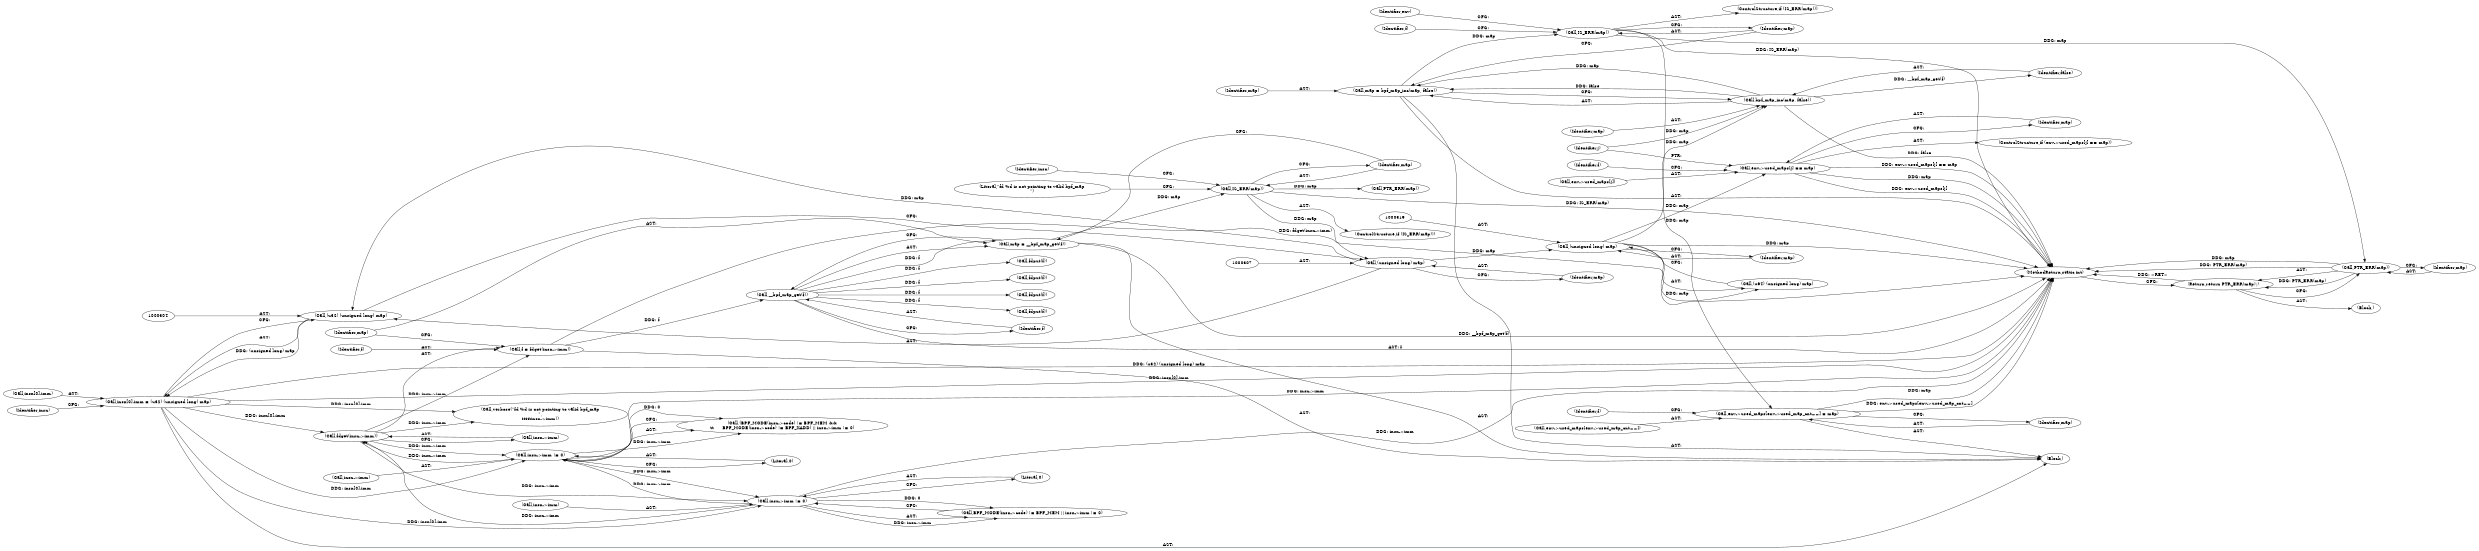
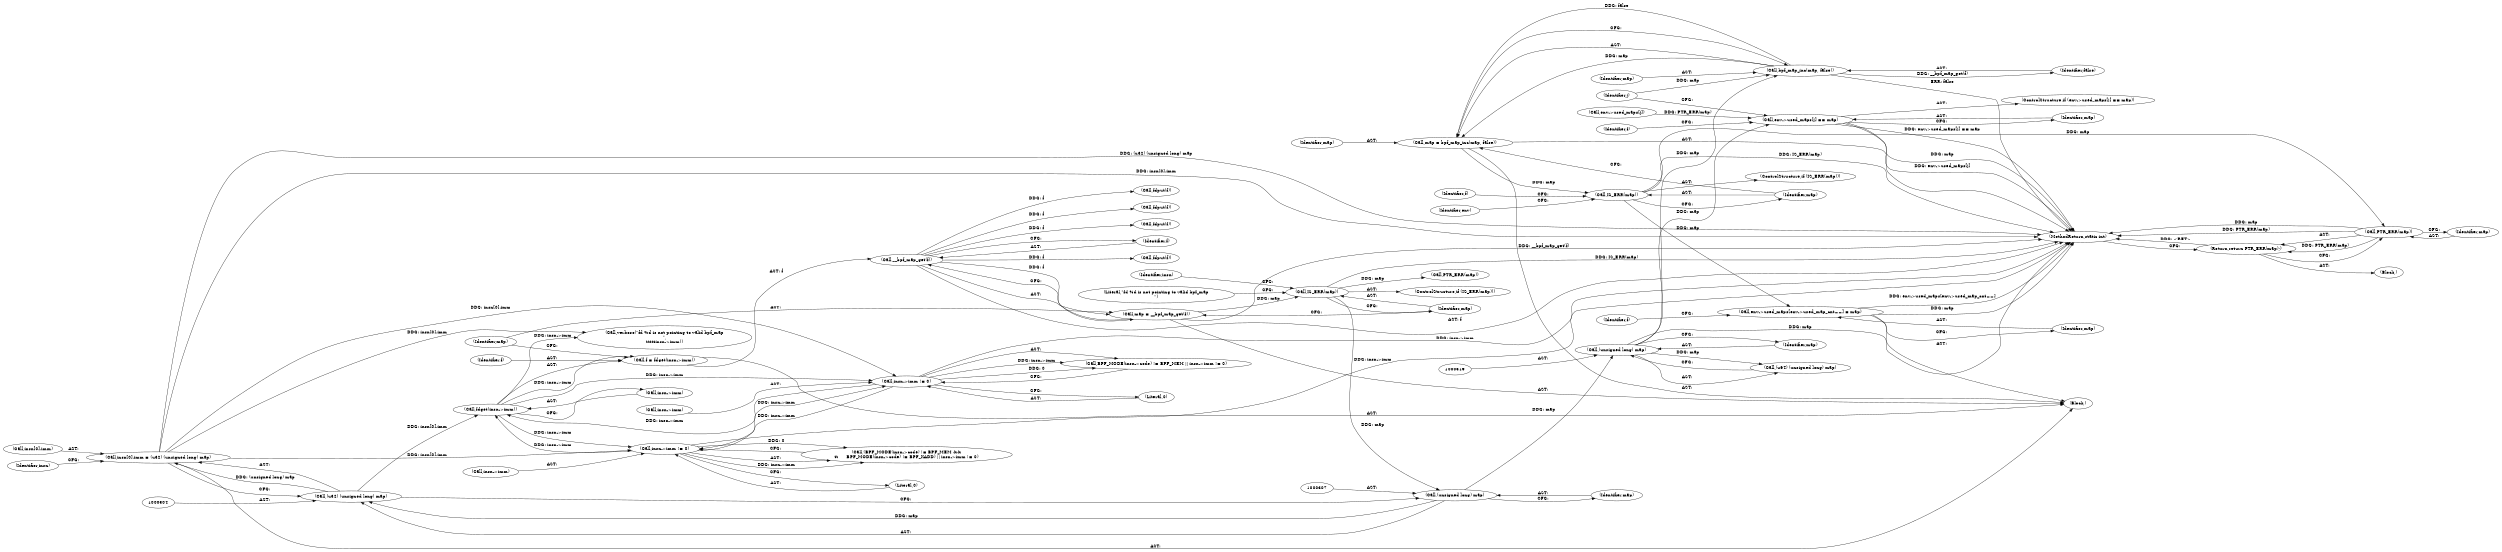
edge "(Call,bpf_map_inc(map, false))" -> "(MethodReturn,static int)": label "DDG: false" -> "ERR: false"
edge "(Identifier,j)" -> "(Call,env->used_maps[j] == map)": label "PTR: " -> "CFG: "
edge "(Call,env->used_maps[j])" -> "(Call,env->used_maps[j] == map)": label "AST: " -> "DDG: PTR_ERR(map)"
edge "(Call,f = fdget(insn->imm))" -> "(MethodReturn,static int)": removed, label "DDG: fdget(insn->imm)"
edge "(Call,f = fdget(insn->imm))" -> "(Call,__bpf_map_get(f))": label "DDG: f" -> "AST: f"
edge "(Call,insn[0].imm = (u32) (unsigned long) map)" -> "(Call,fdget(insn->imm))": now "(Call,(u32) (unsigned long) map)" -> "(Call,fdget(insn->imm))"
node "(Call,env->used_maps[env->used_map_cnt++])": removed
